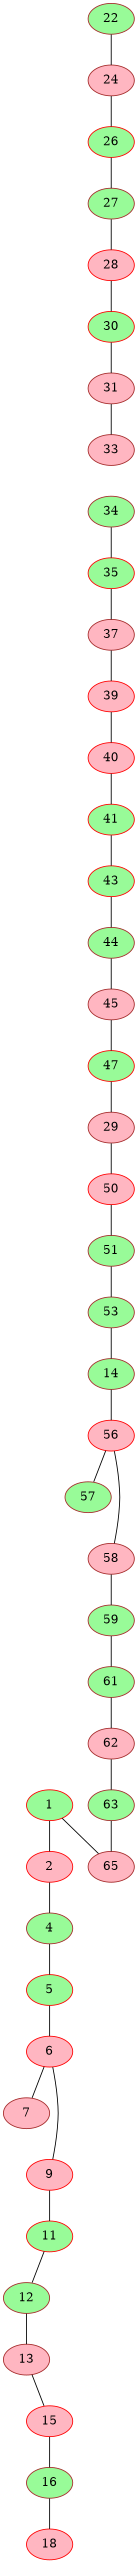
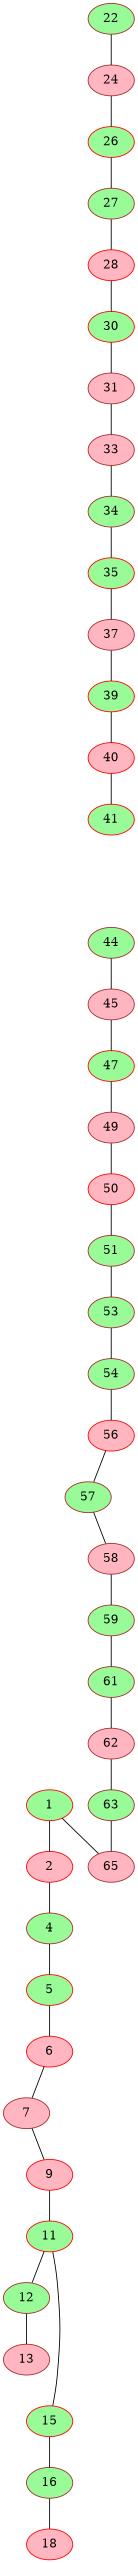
edge "33" -- "34": added
node "39": fillcolor lightpink -> palegreen
node "43": removed
node "29": label "29" -> "49"
node "14": label "14" -> "54"
edge "56" -- "58": now "57" -- "58"
edge "6" -- "9": now "7" -- "9"
edge "13" -- "15": now "11" -- "15"
node "15": fillcolor lightpink -> palegreen
